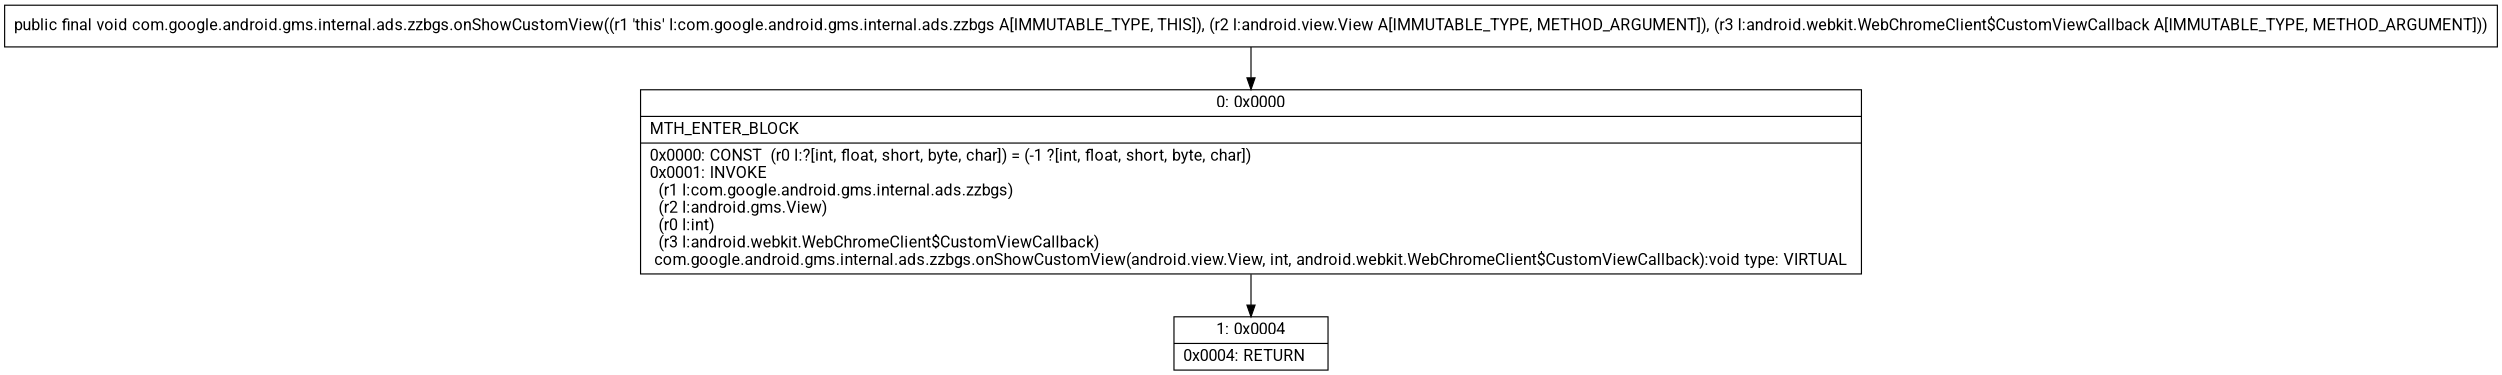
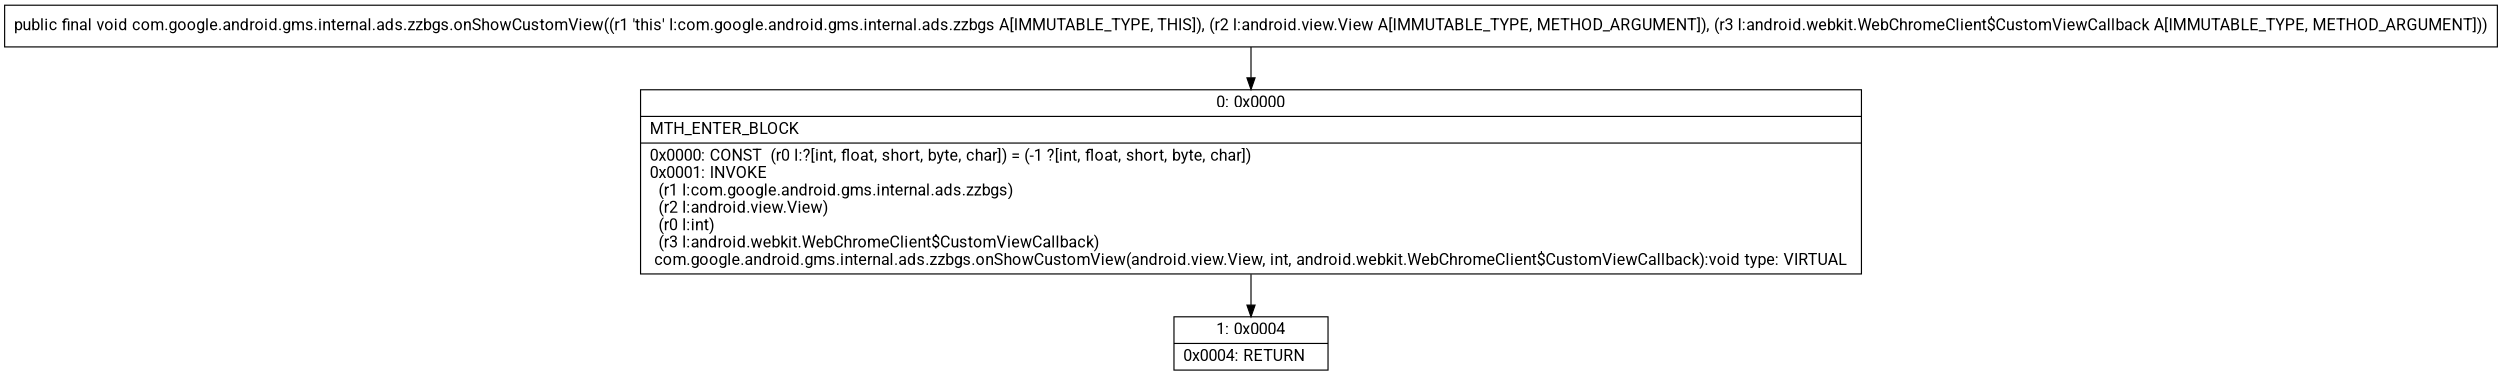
node "0: 0x0000": text "(r2 I:android.gms.View)" -> "(r2 I:android.view.View)"
